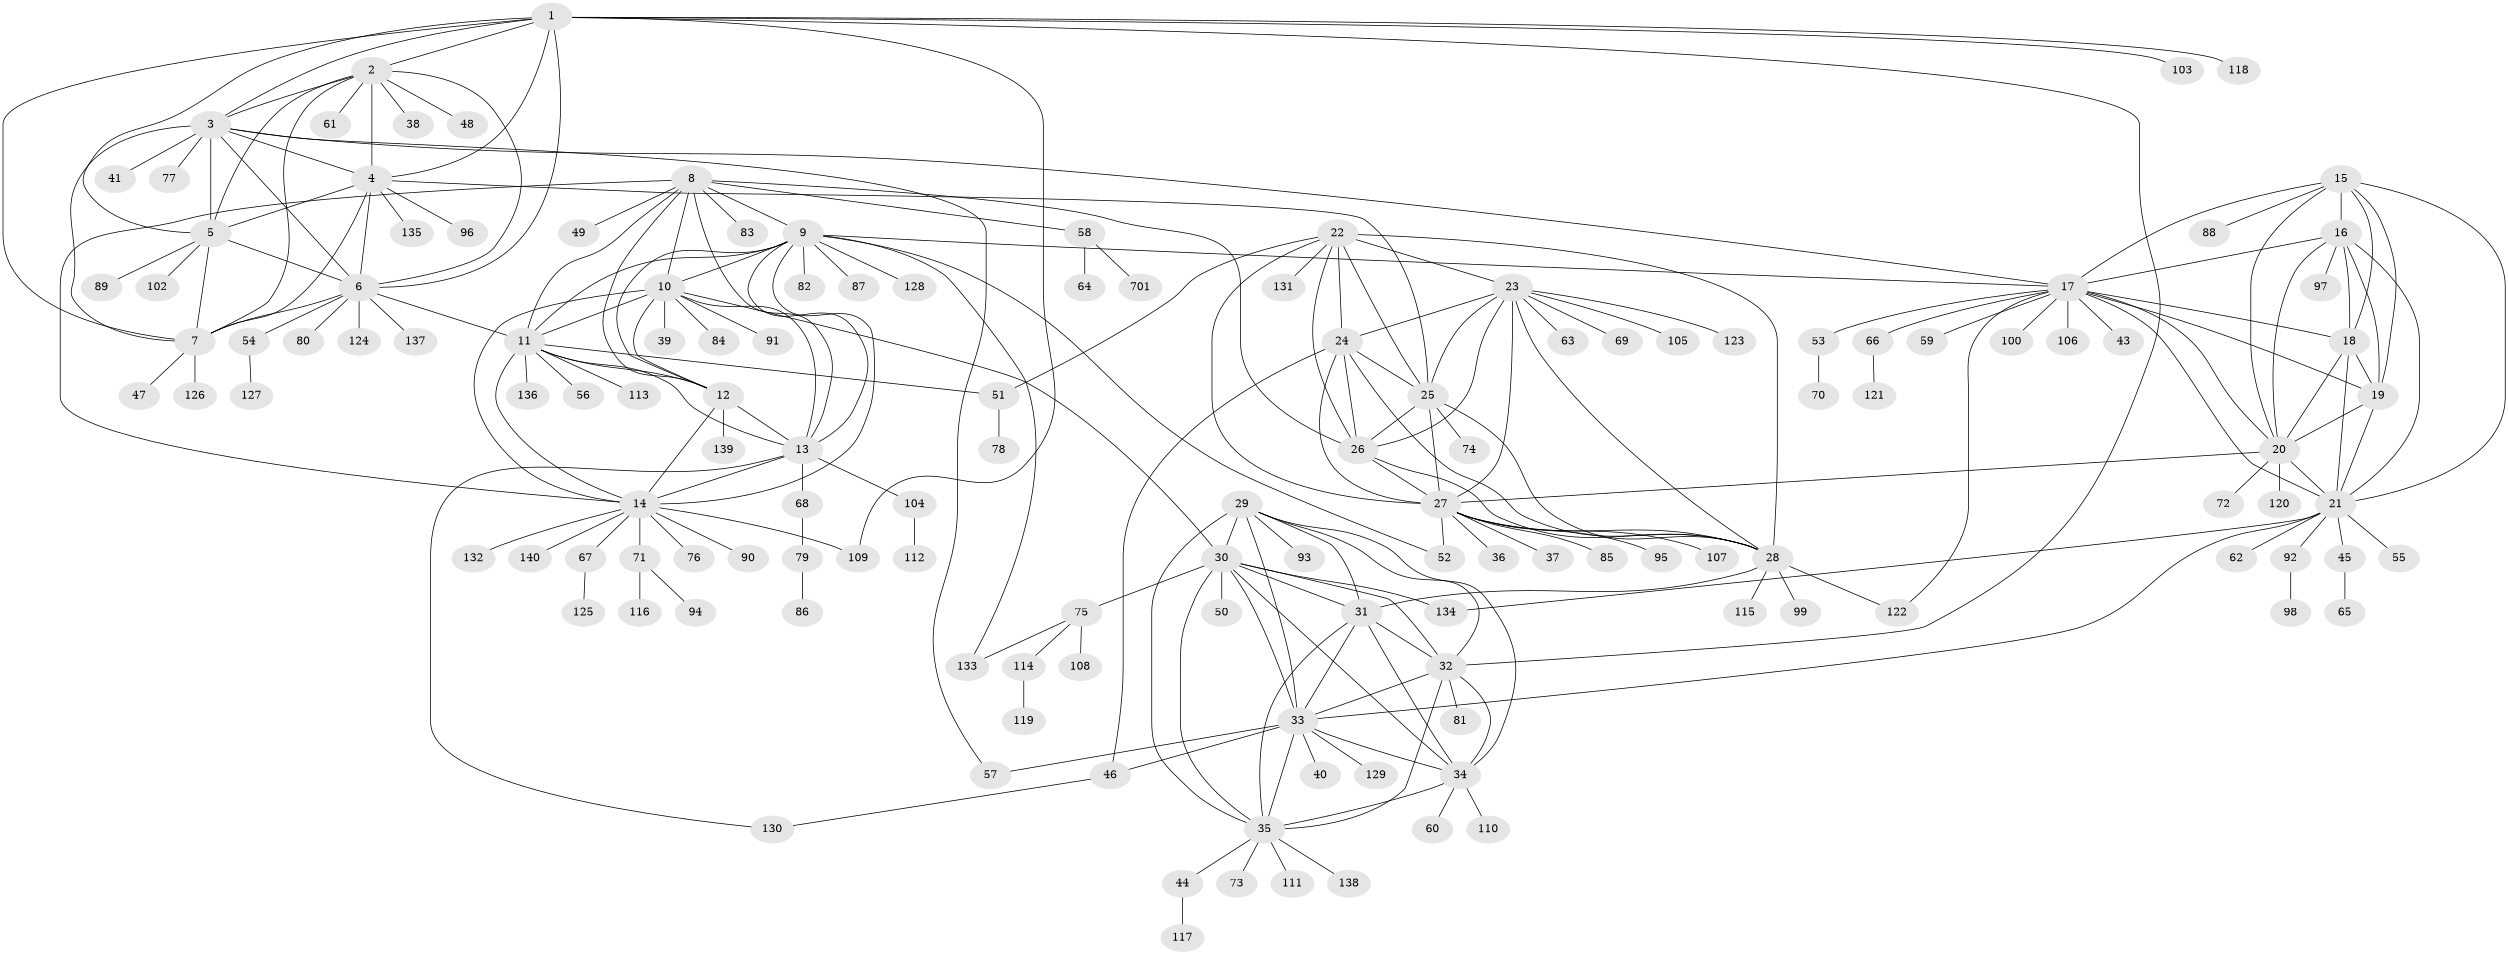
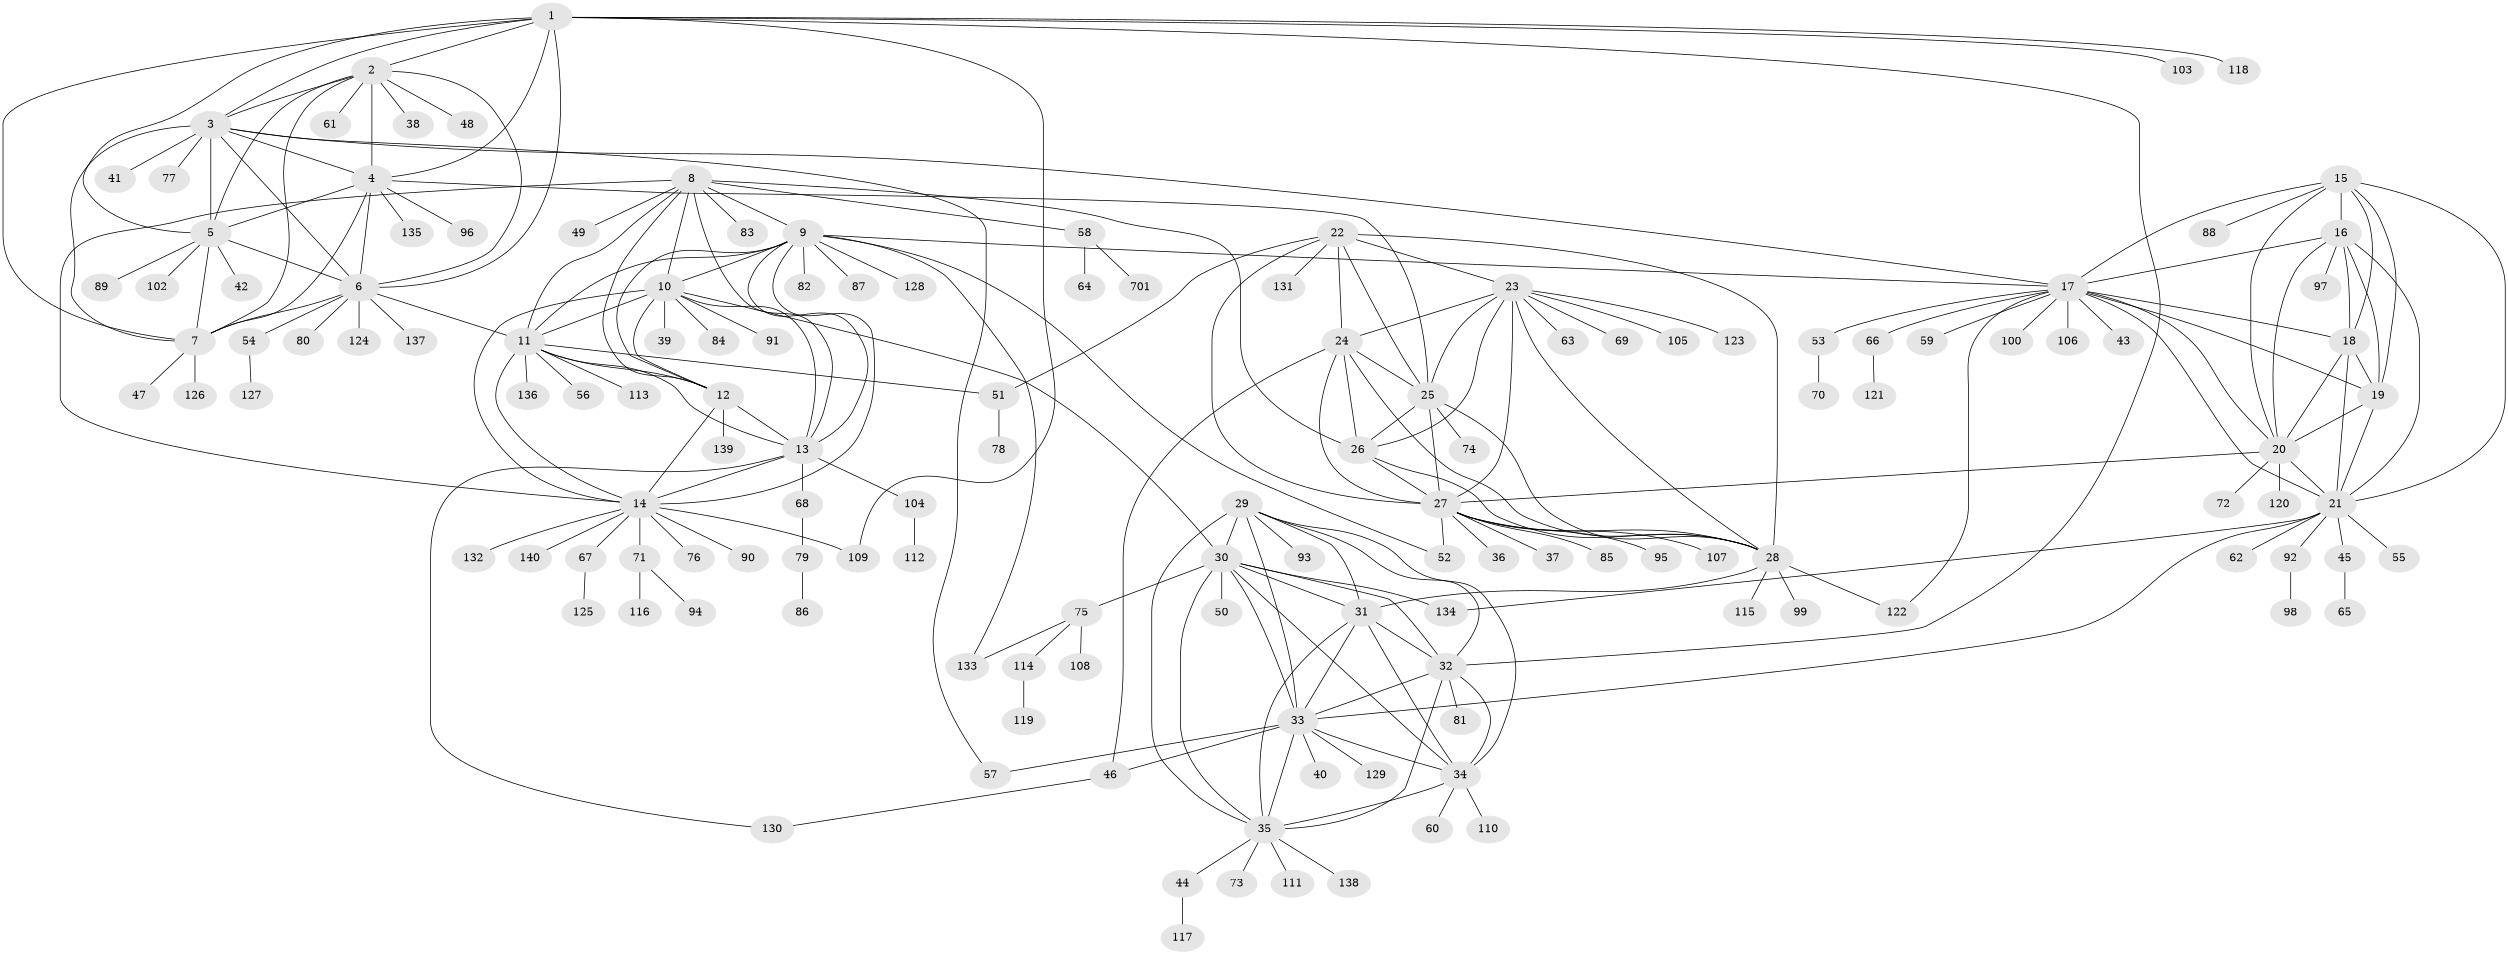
node "42": added
edge "22" -- "26": removed
